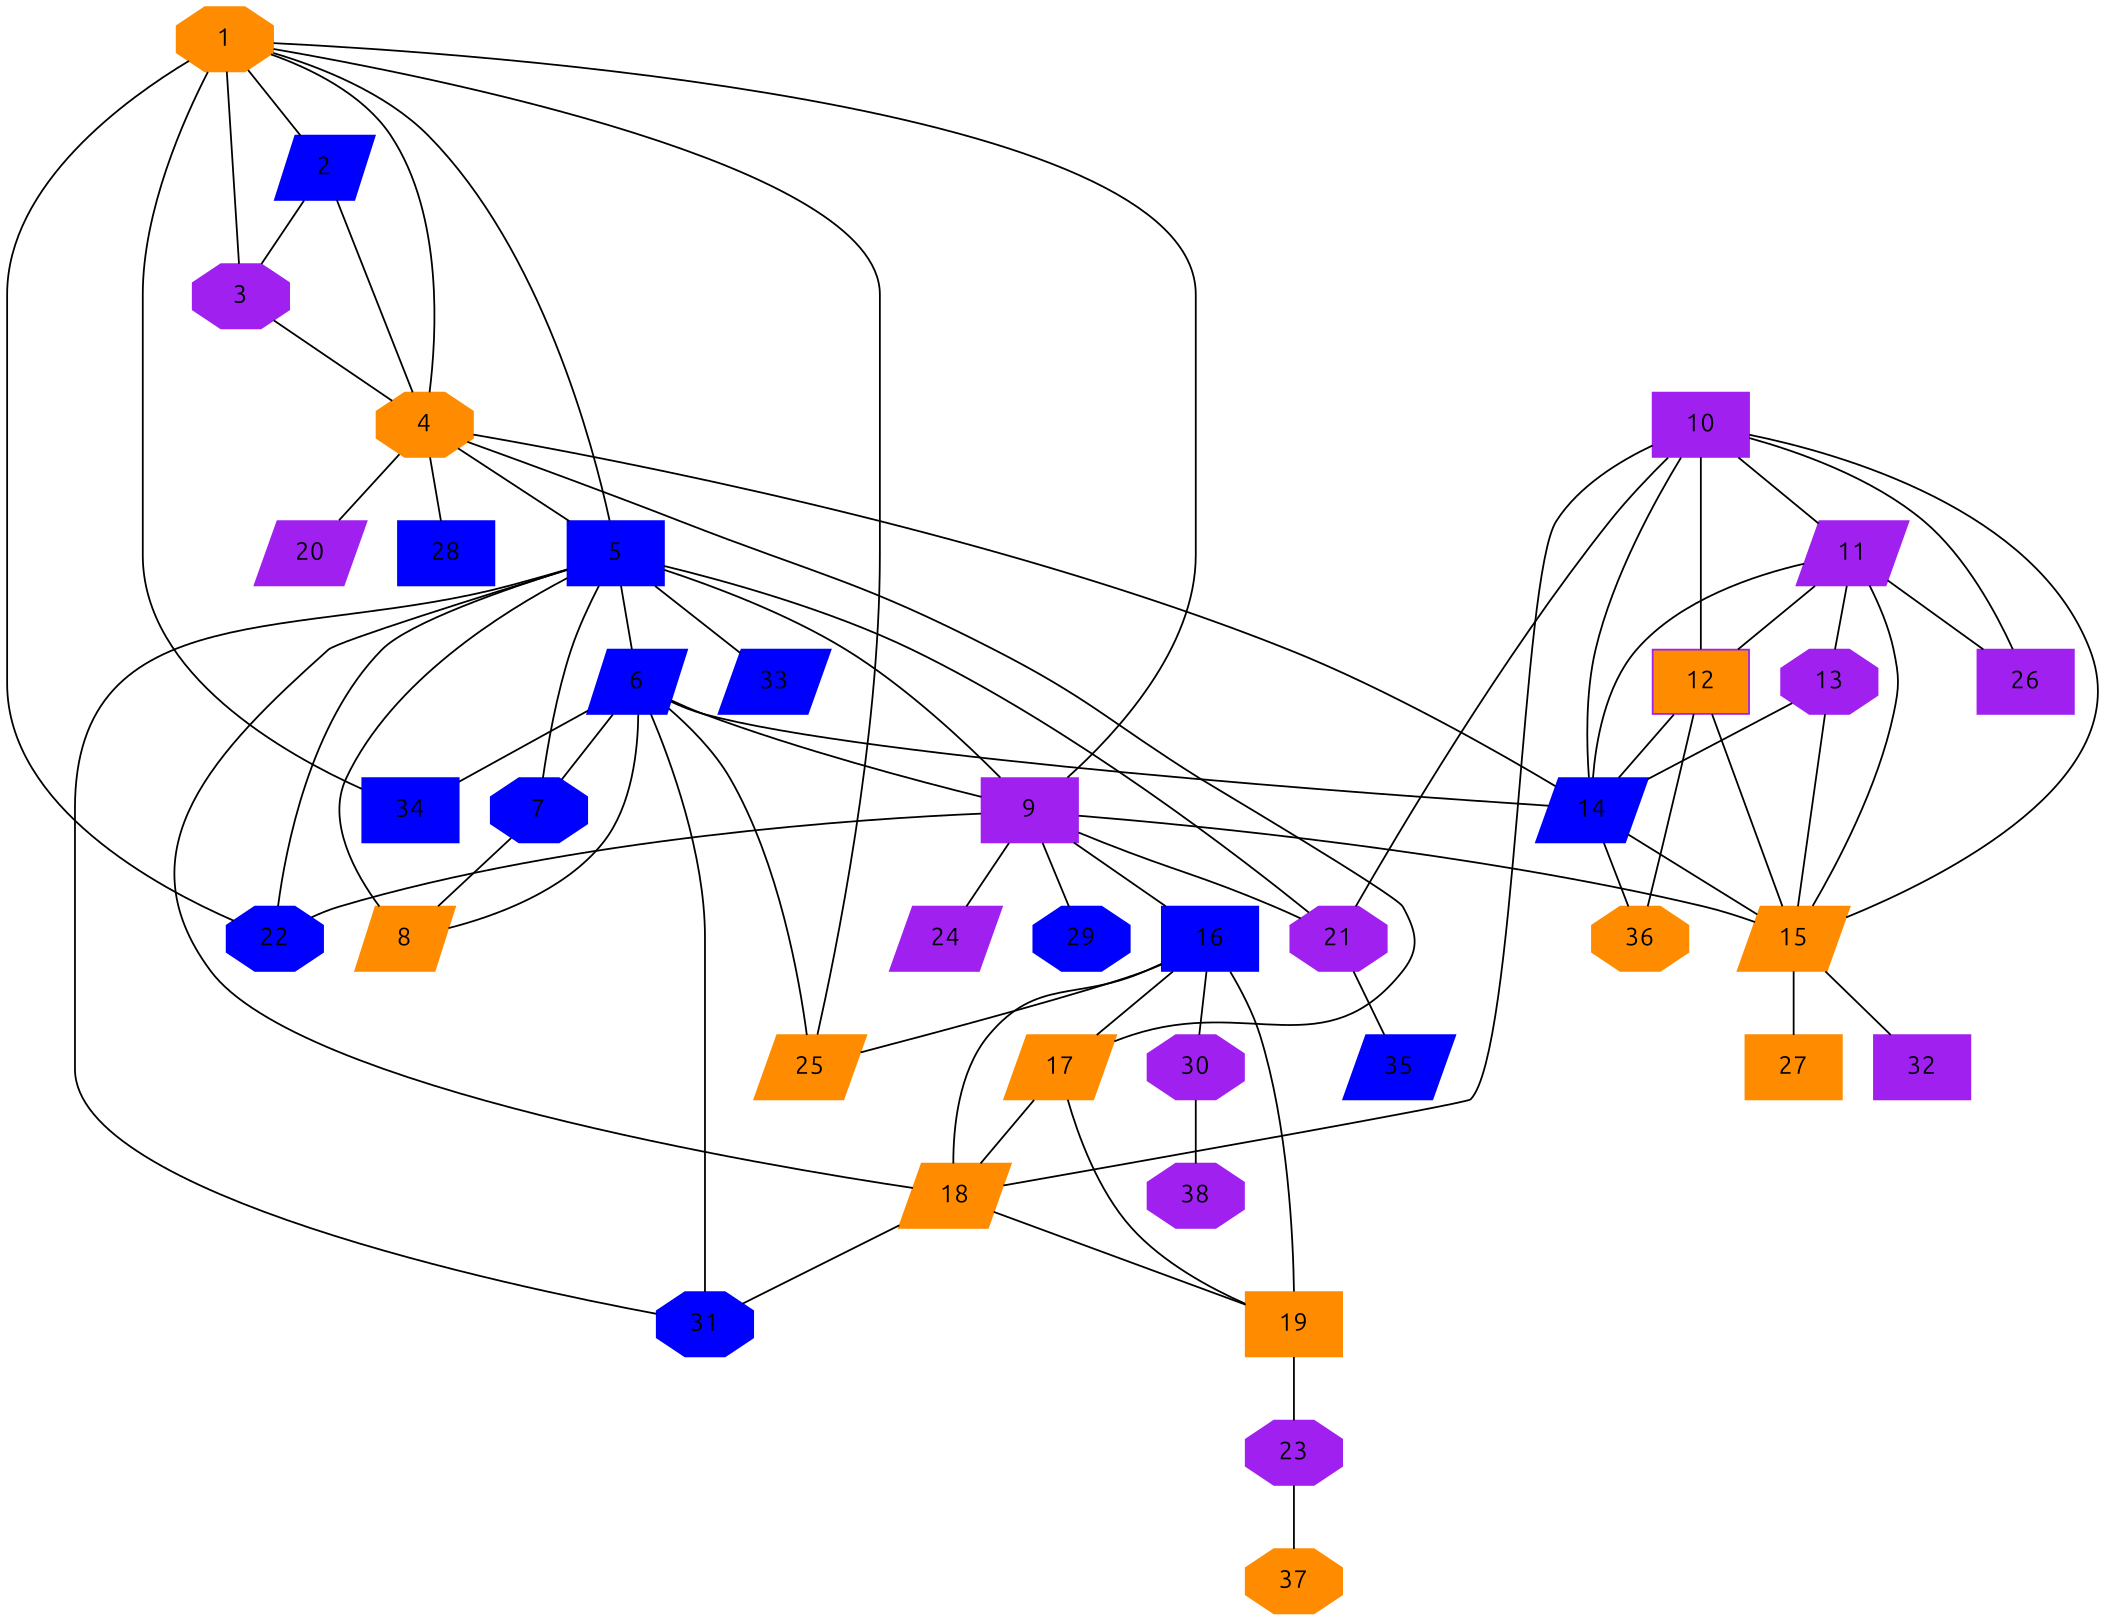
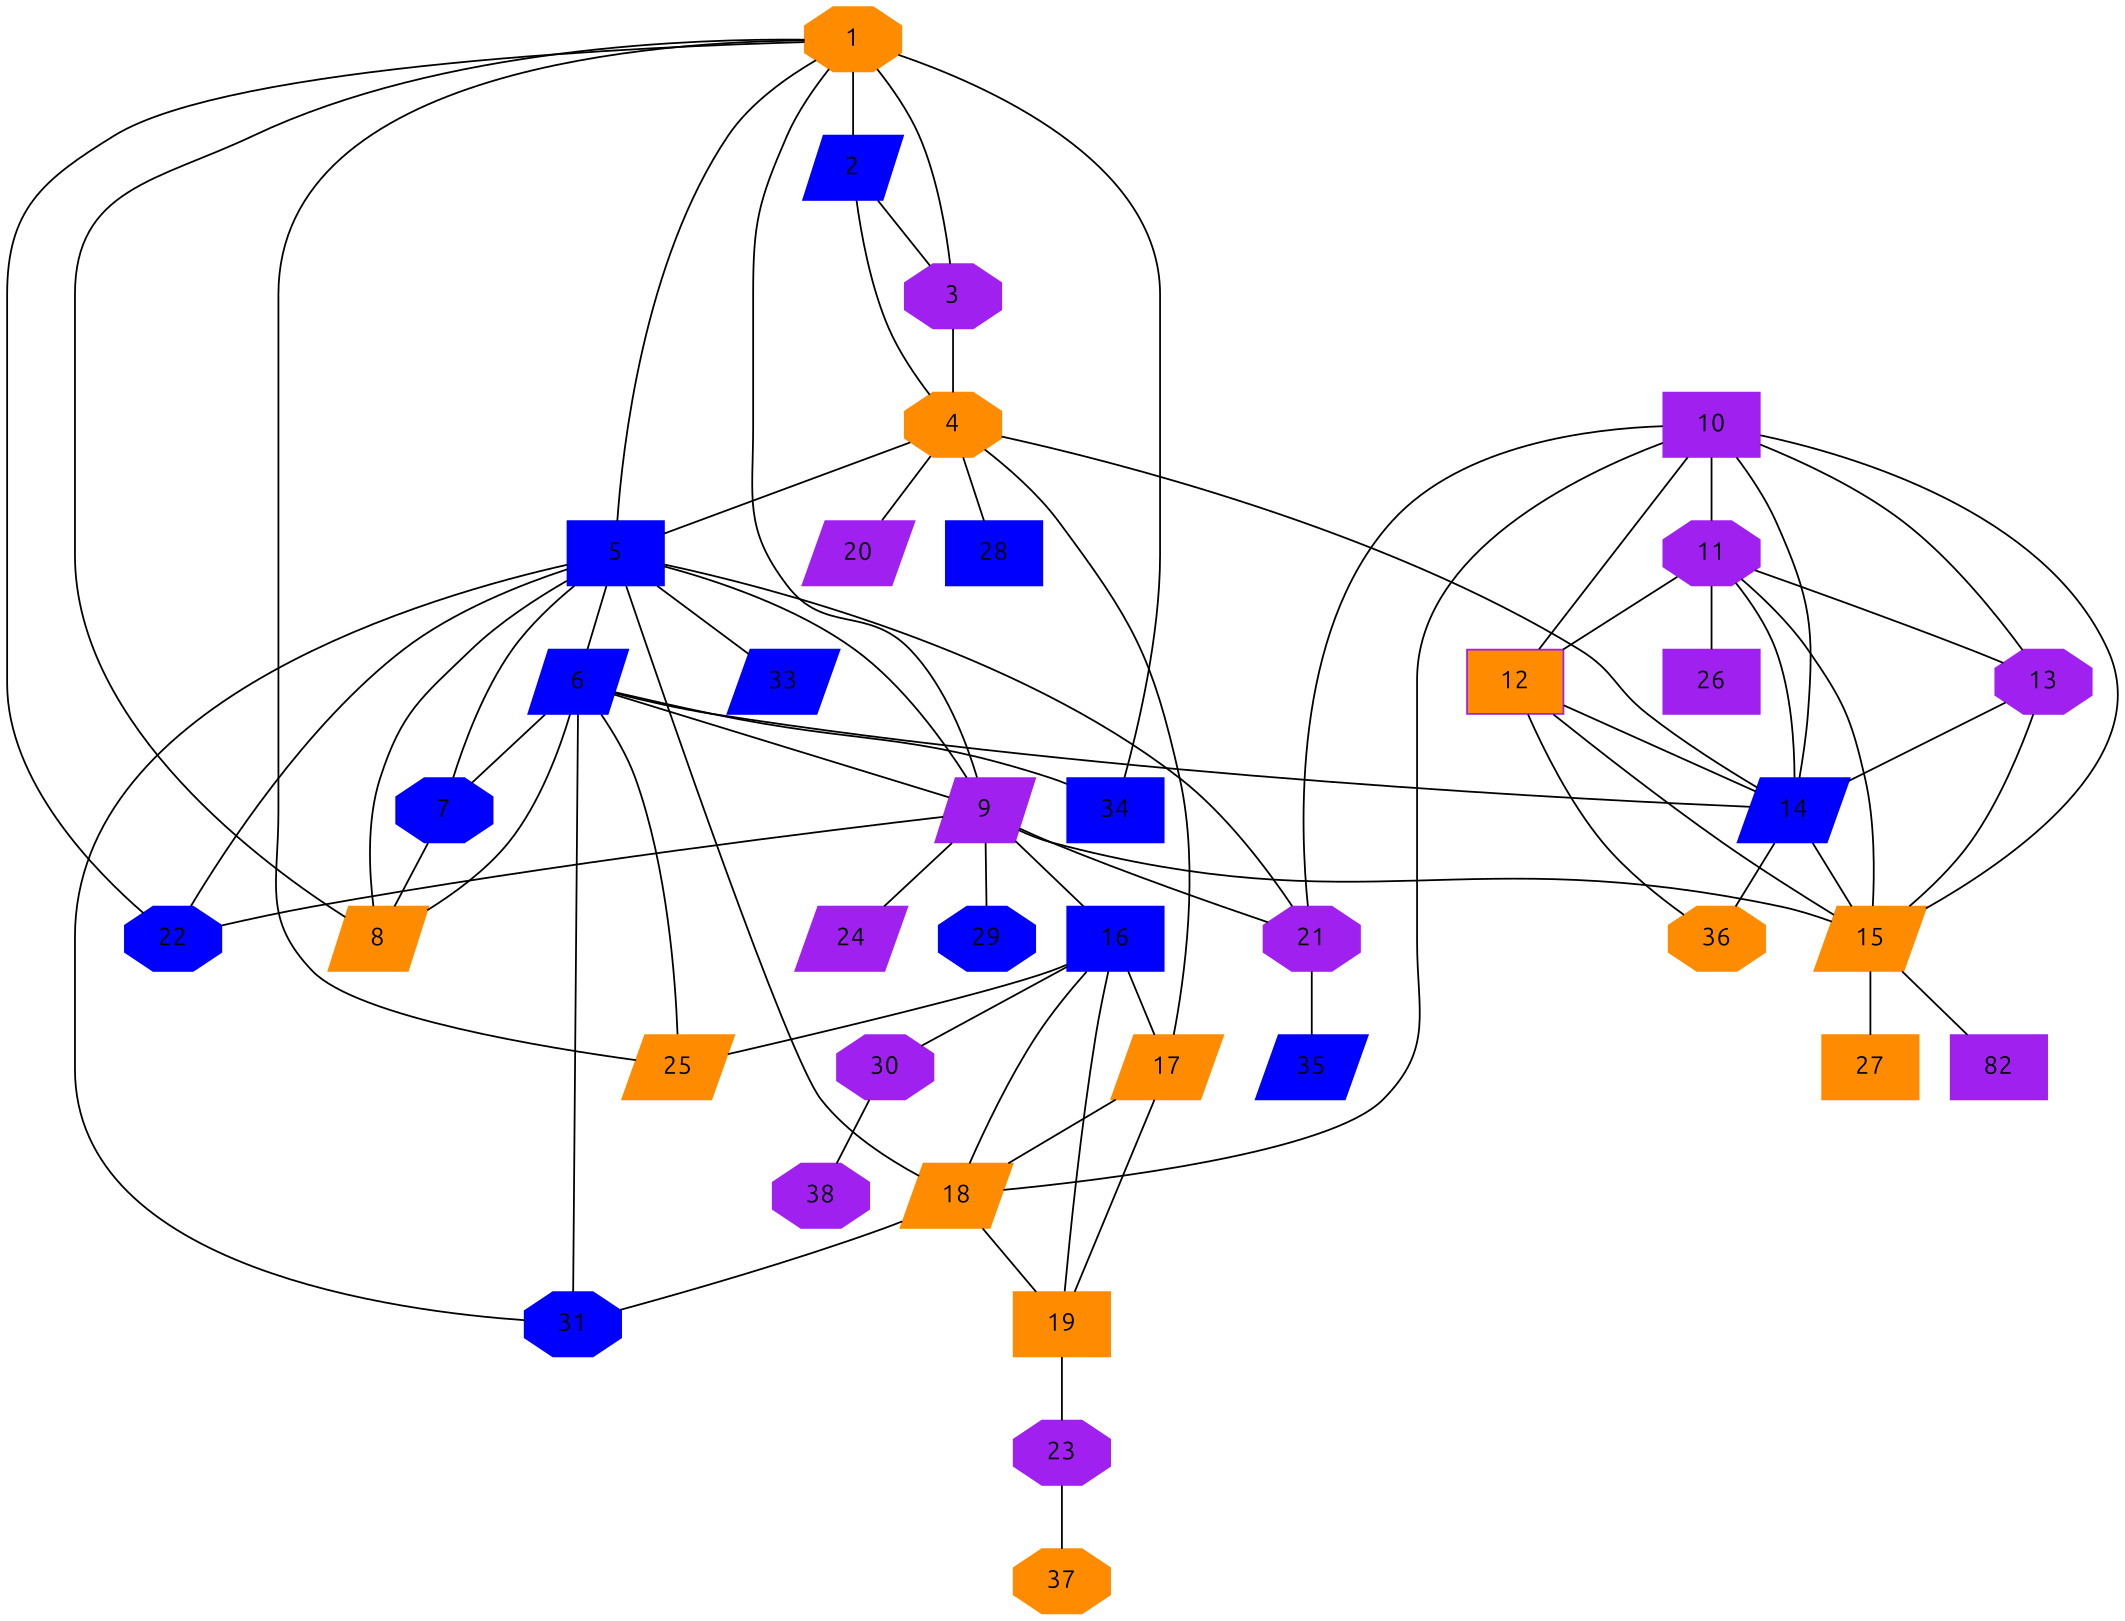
edge "1" -- "4": now "1" -- "8"
edge "10" -- "26": now "10" -- "13"
node "11": shape parallelogram -> octagon
node "9": shape box -> parallelogram
node "32": label "32" -> "82"
